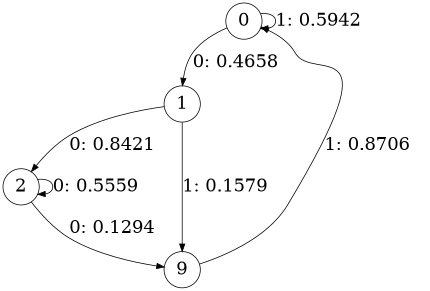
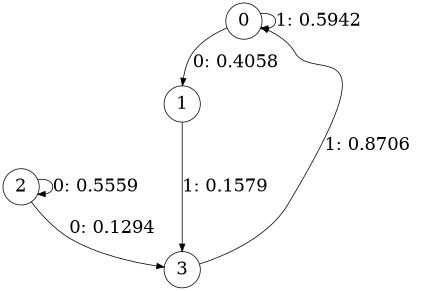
edge "0" -> "1": label "0: 0.4658   " -> "0: 0.4058   "
edge "1" -> "2": removed, label "0: 0.8421"
node "9": label "9" -> "3"
